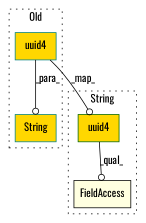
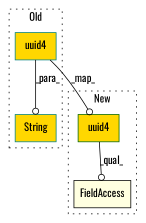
cluster "String": label "String" -> "New"
